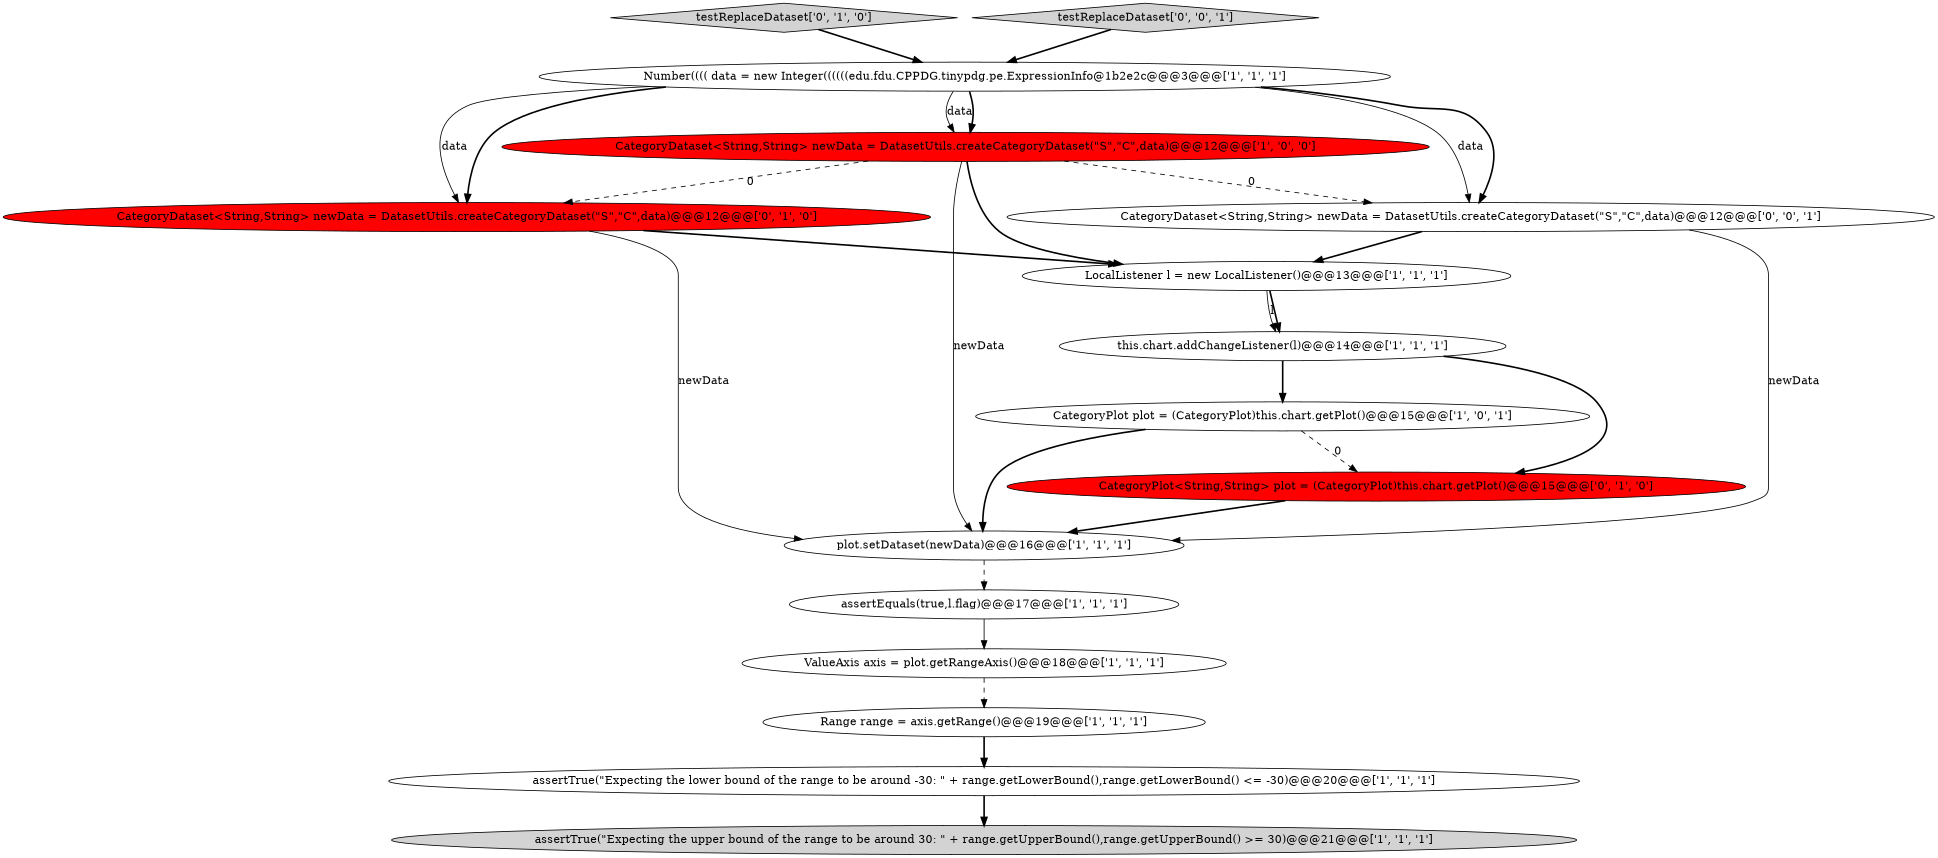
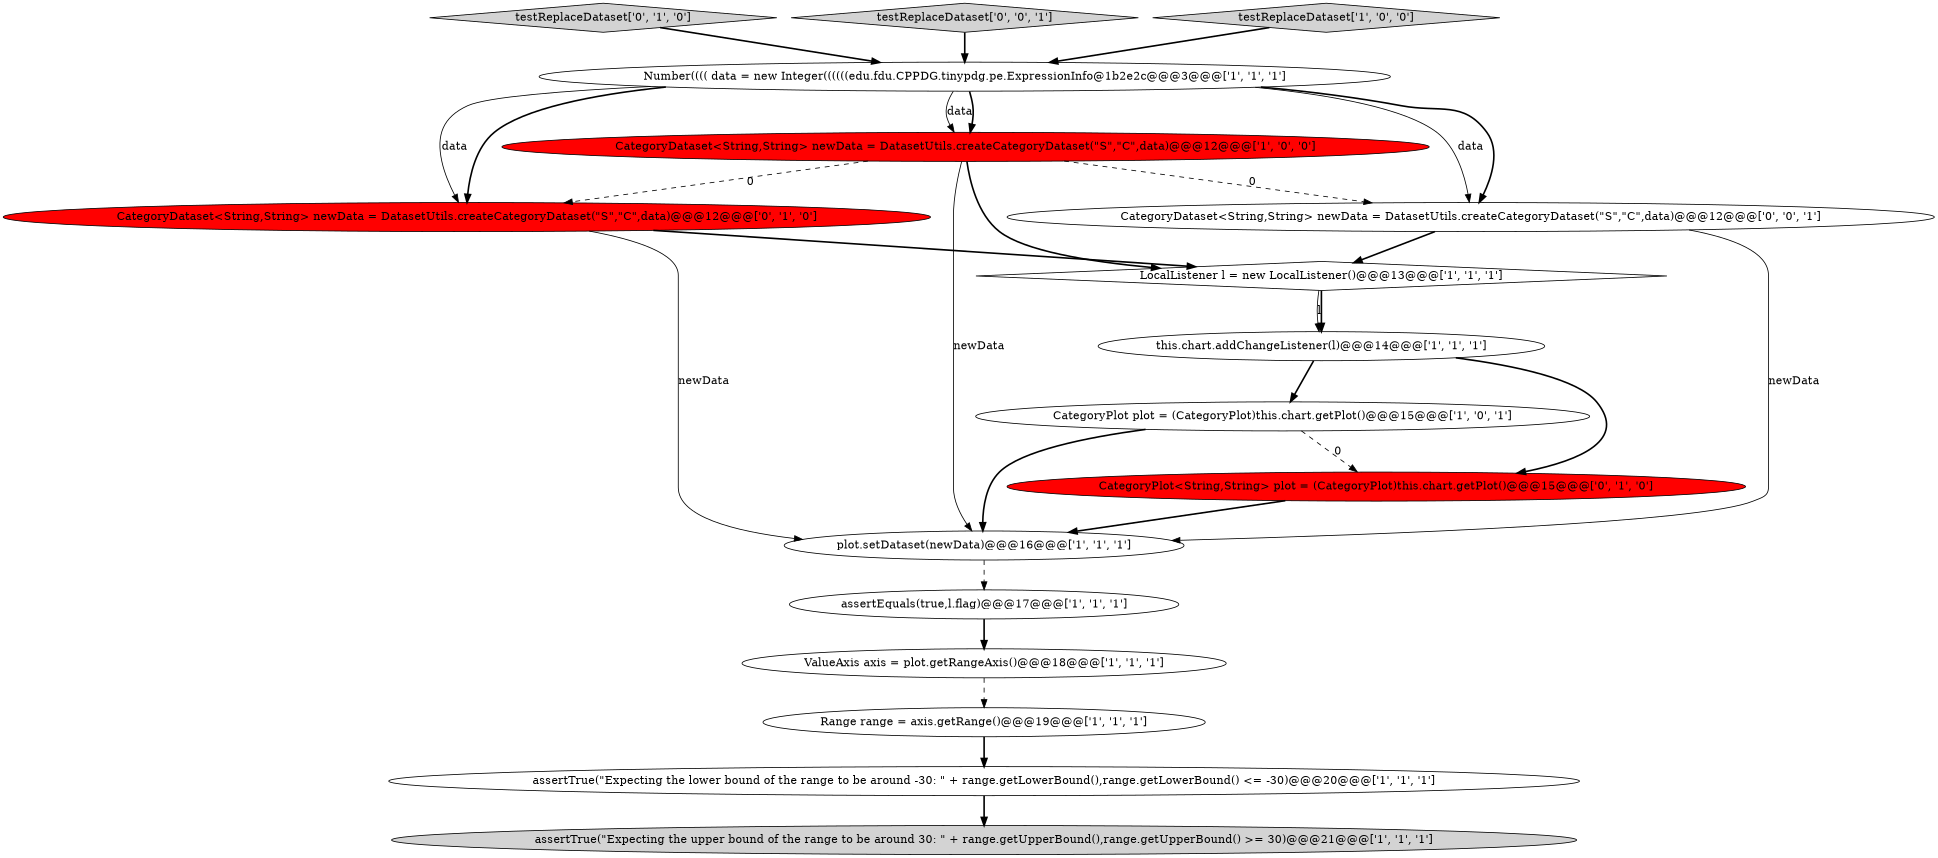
node "testReplaceDataset['1', '0', '0']": added
node "LocalListener l = new LocalListener()@@@13@@@['1', '1', '1']": shape ellipse -> diamond
edge "assertEquals(true,l.flag)@@@17@@@['1', '1', '1']" -> "ValueAxis axis = plot.getRangeAxis()@@@18@@@['1', '1', '1']": style solid -> bold
